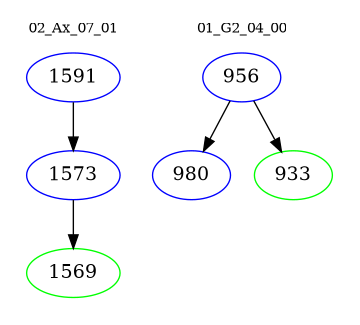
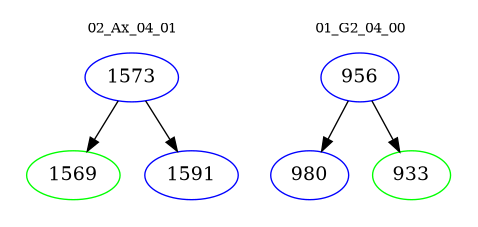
cluster "02_Ax_07_01": label "02_Ax_07_01" -> "02_Ax_04_01"
edge "1591" -> "1573": reversed
